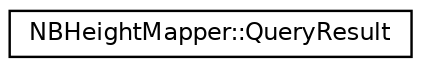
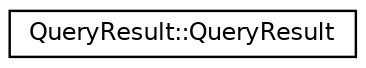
node "NBHeightMapper::QueryResult": label "NBHeightMapper::QueryResult" -> "QueryResult::QueryResult"
